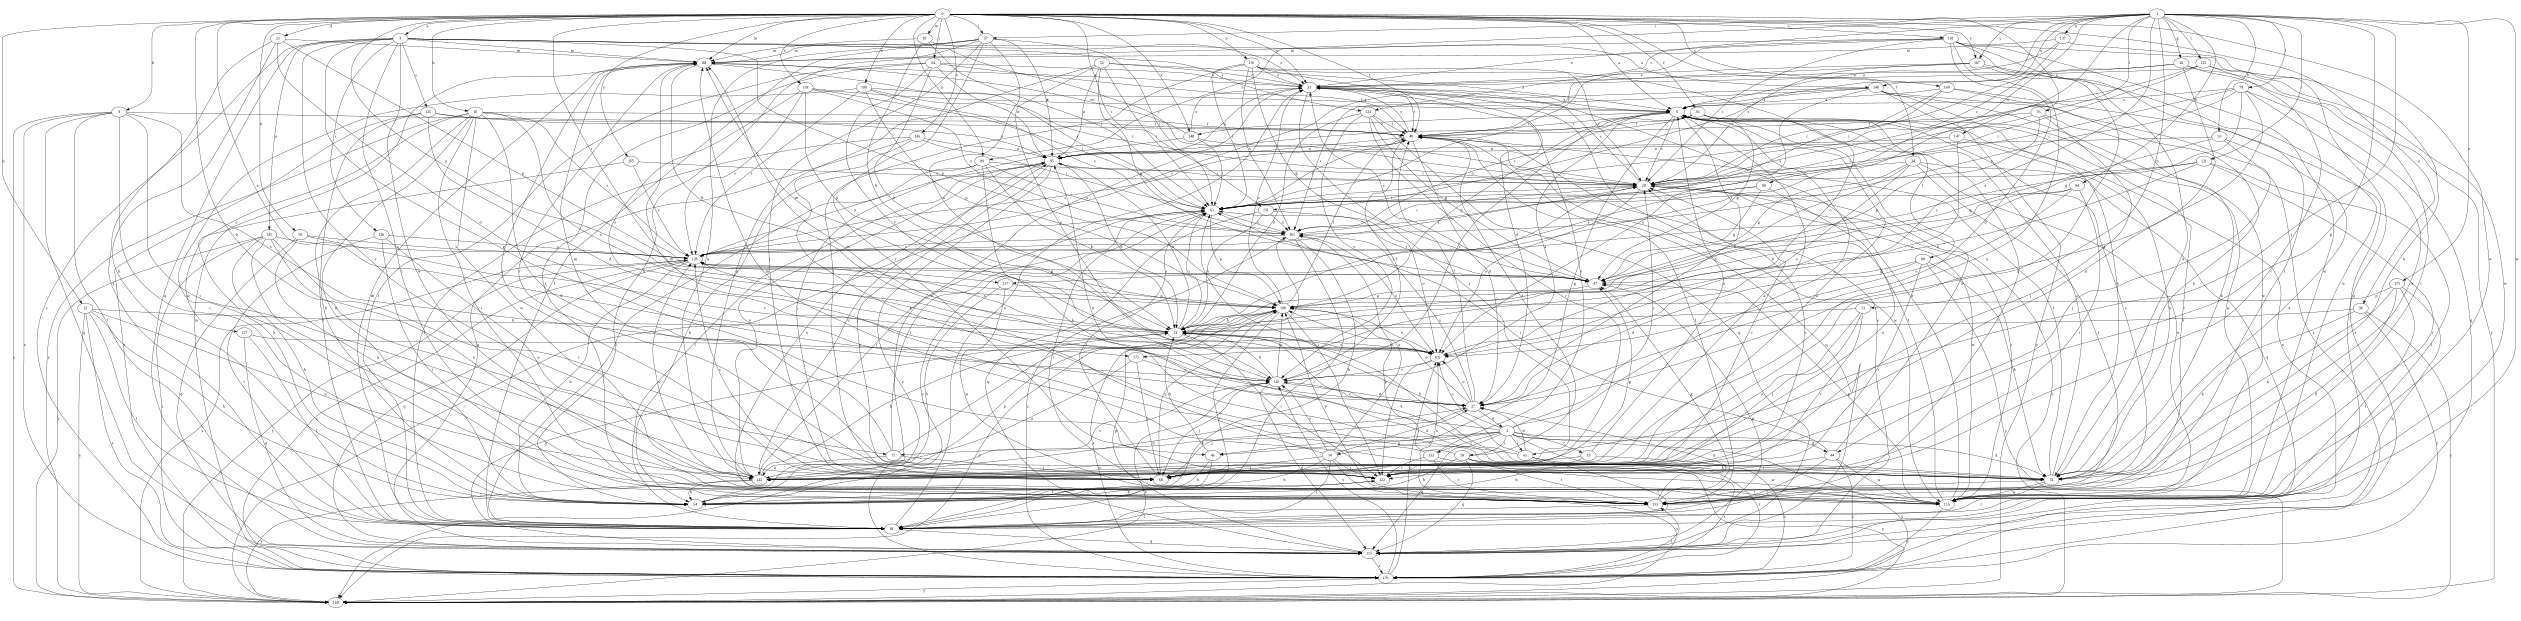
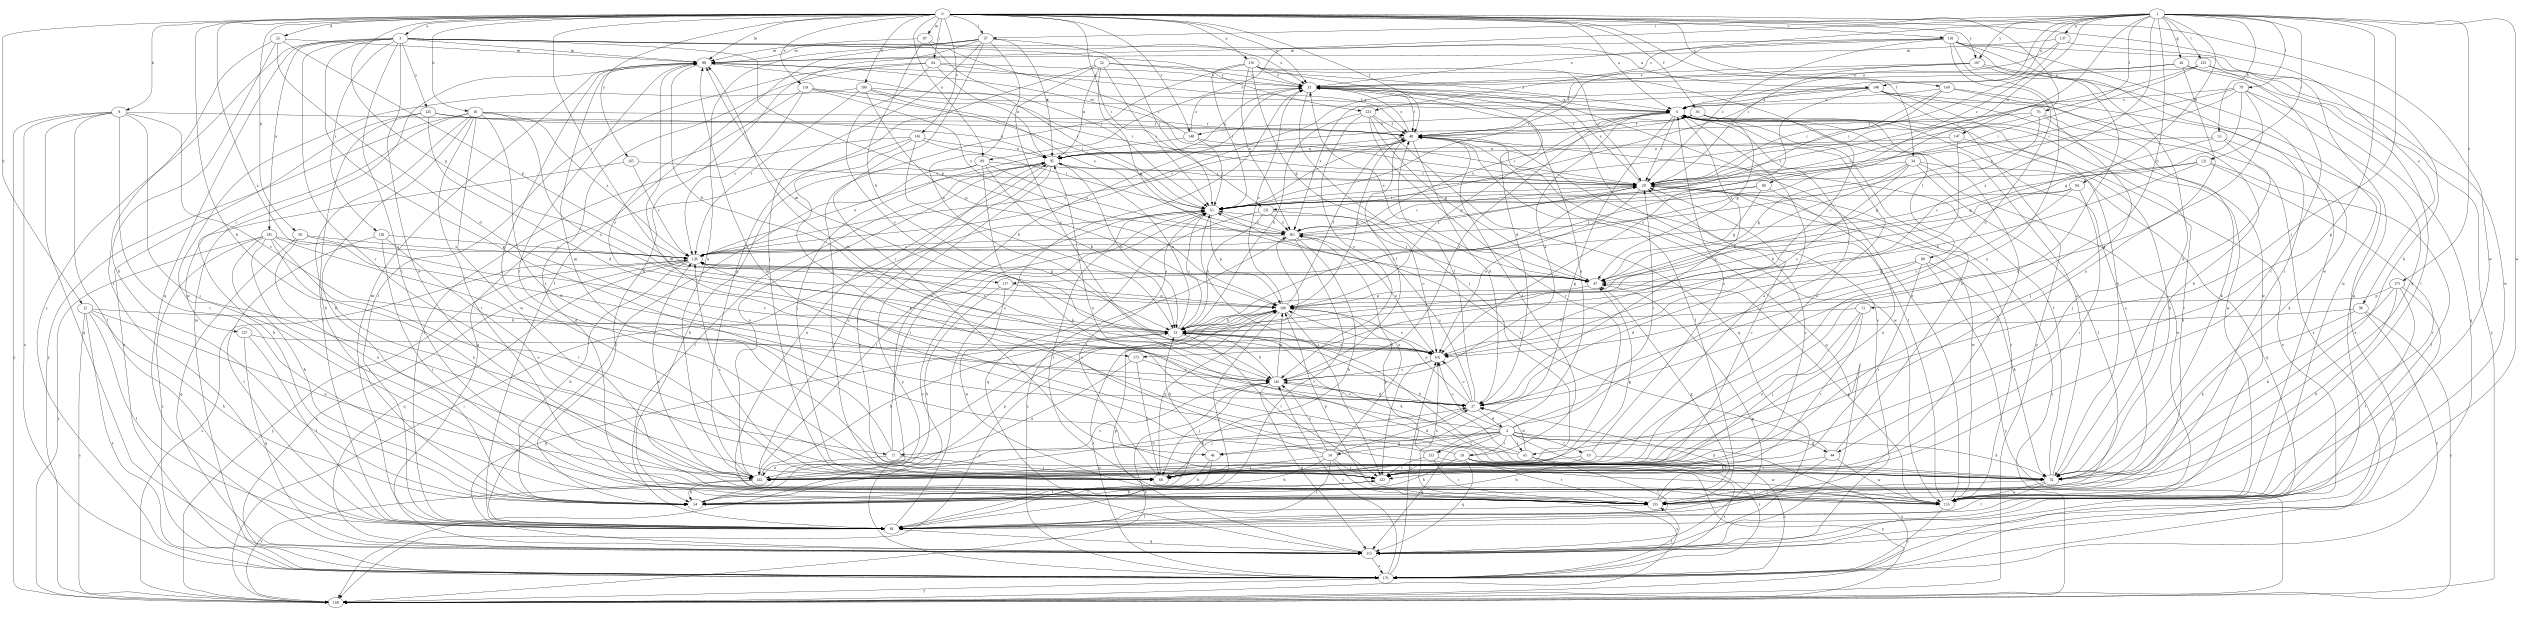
edge "64" -> "13": now "145" -> "13"
edge "159" -> "108": now "40" -> "108"
edge "141" -> "27": added, label "d"
edge "44" -> "176": removed, label "z"
